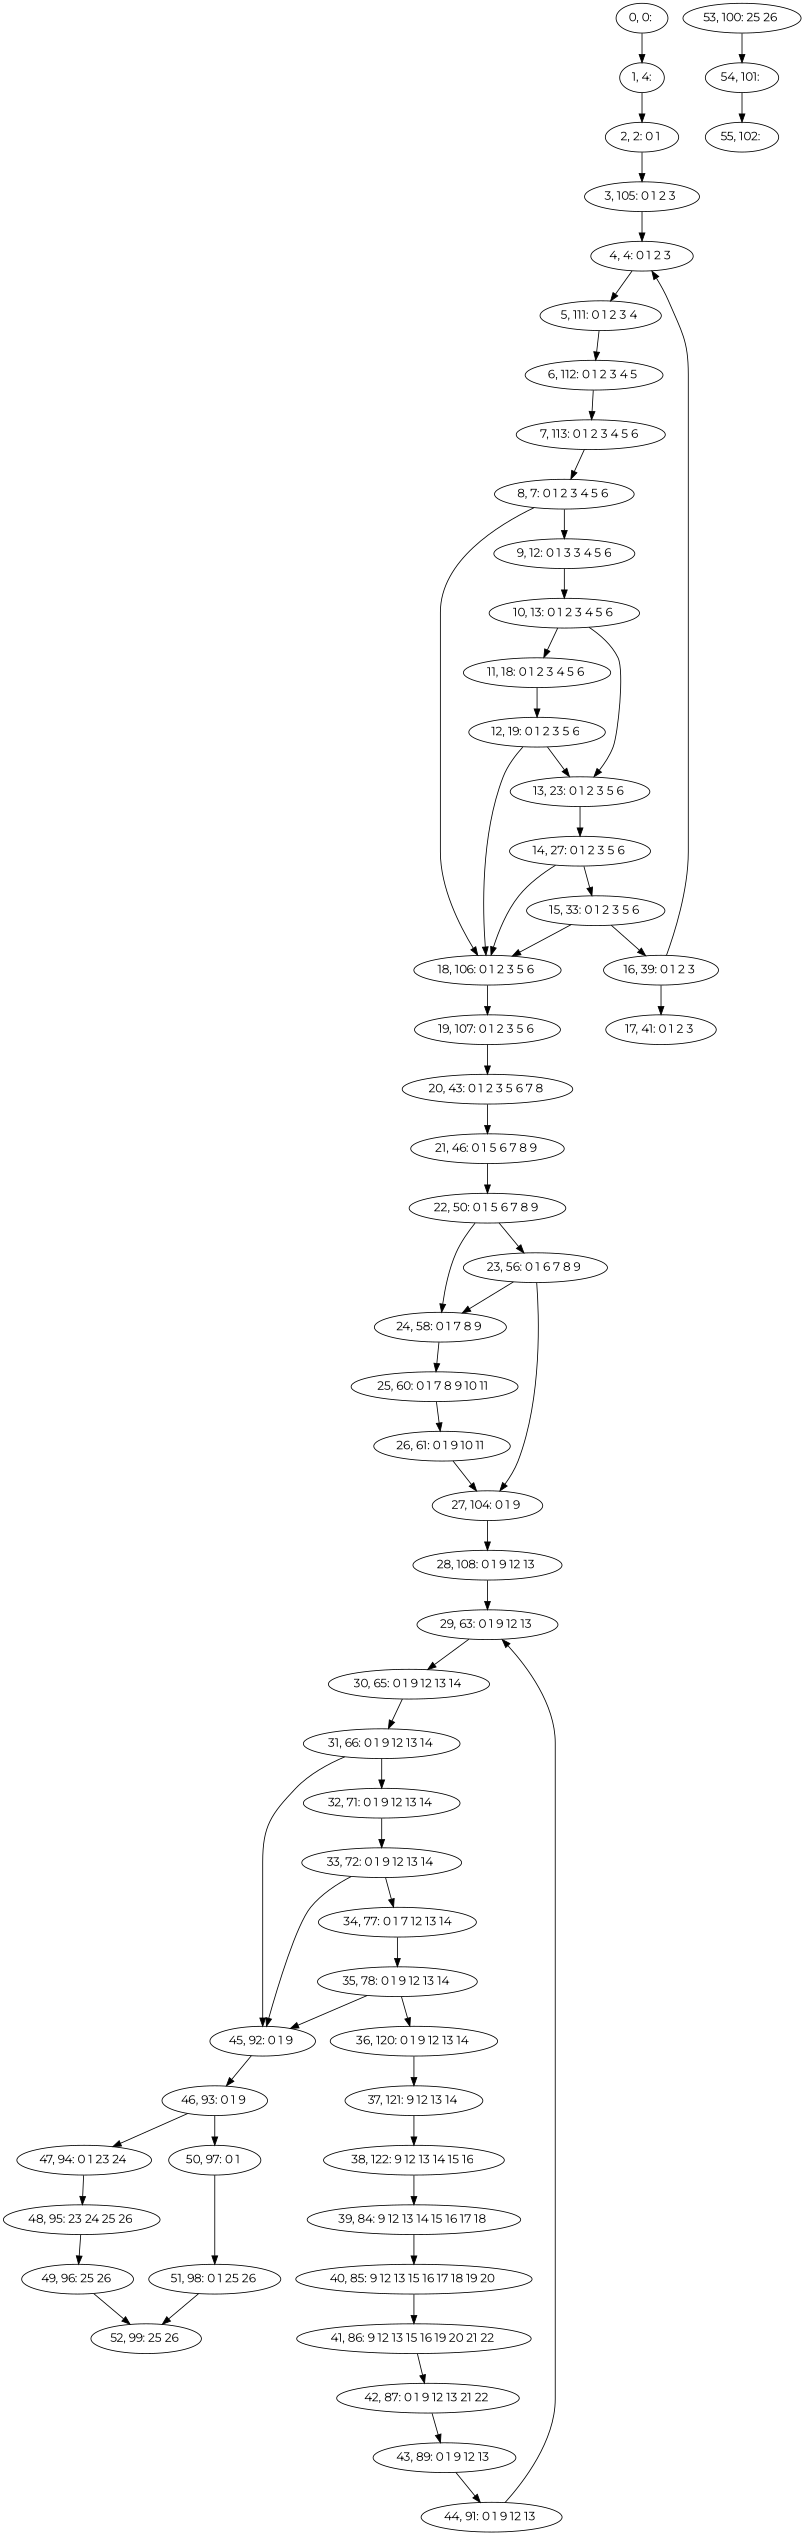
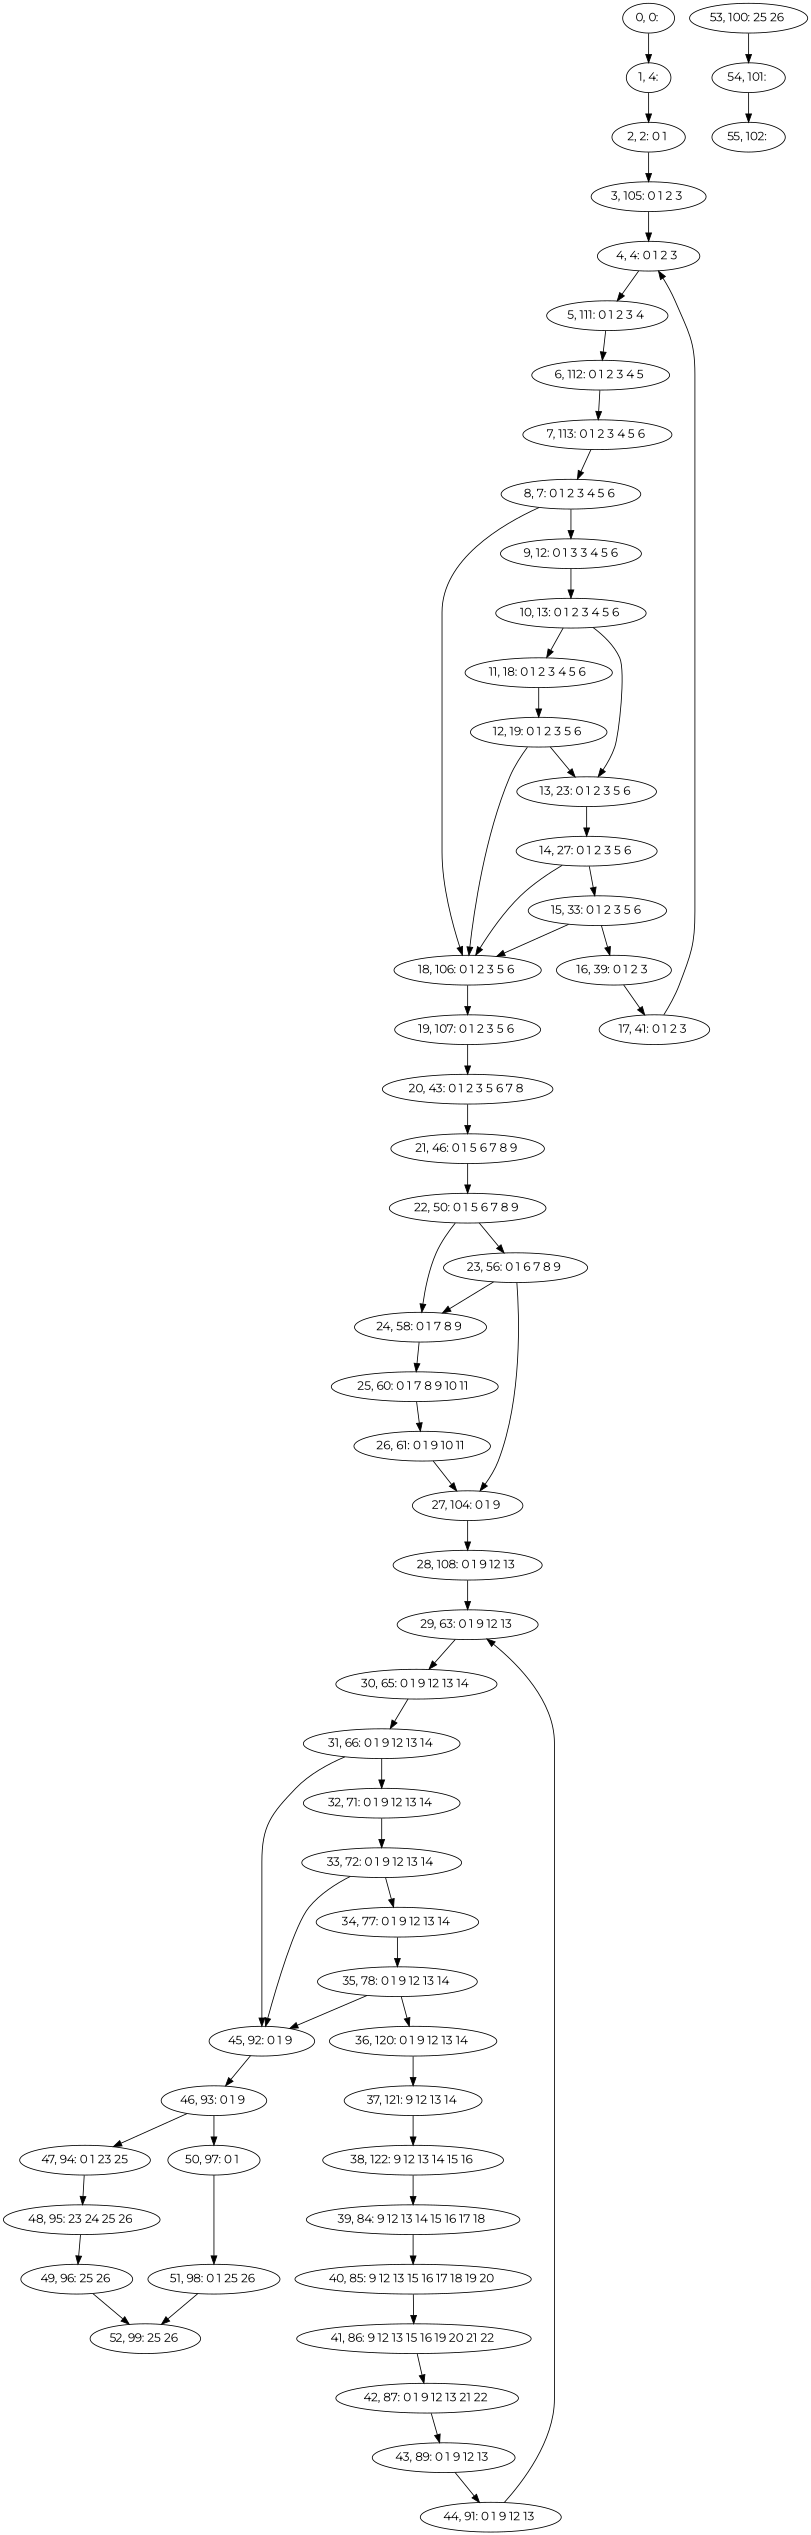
edge "16, 39: 0 1 2 3" -> "4, 4: 0 1 2 3": now "17, 41: 0 1 2 3" -> "4, 4: 0 1 2 3"
node "34, 77: 0 1 7 12 13 14": label "34, 77: 0 1 7 12 13 14" -> "34, 77: 0 1 9 12 13 14"
node "47, 94: 0 1 23 24": label "47, 94: 0 1 23 24" -> "47, 94: 0 1 23 25"
